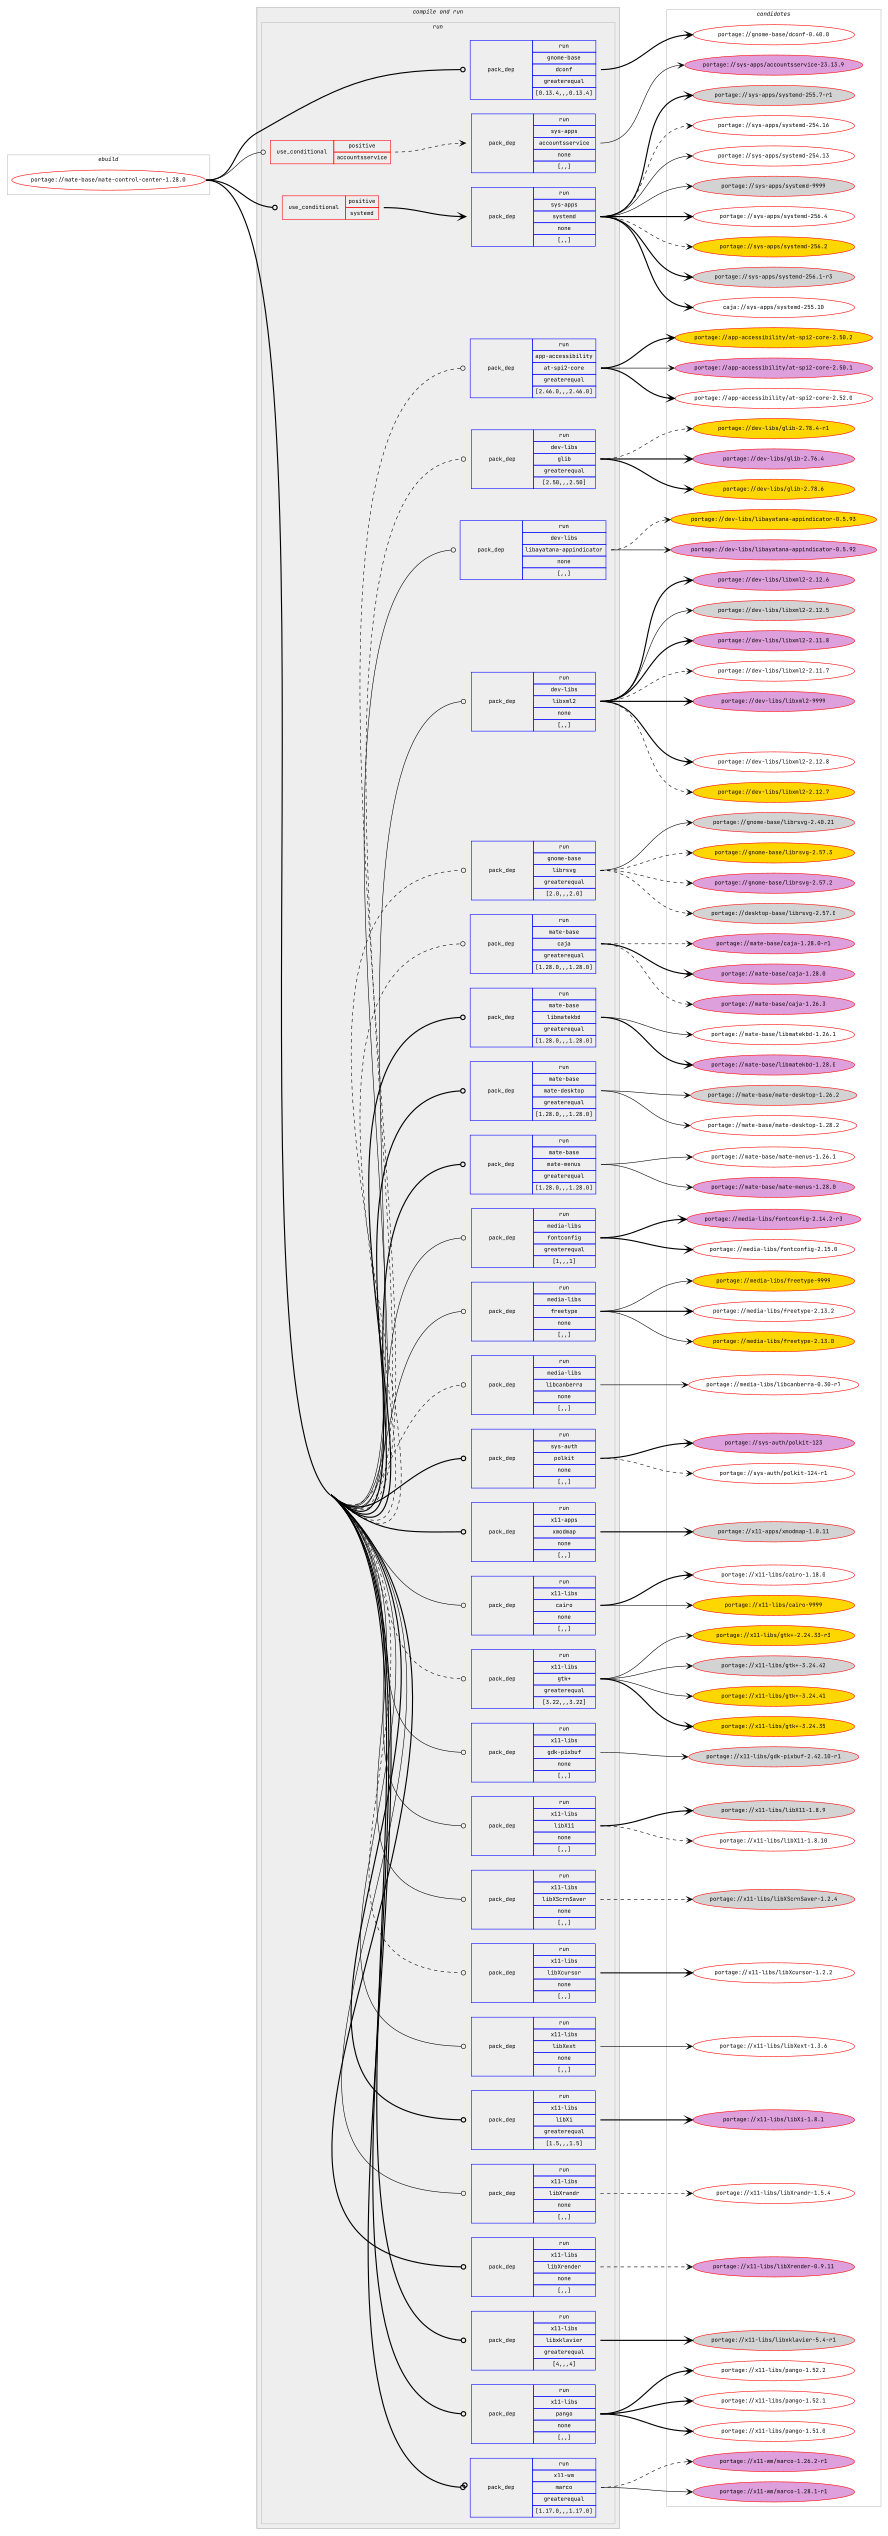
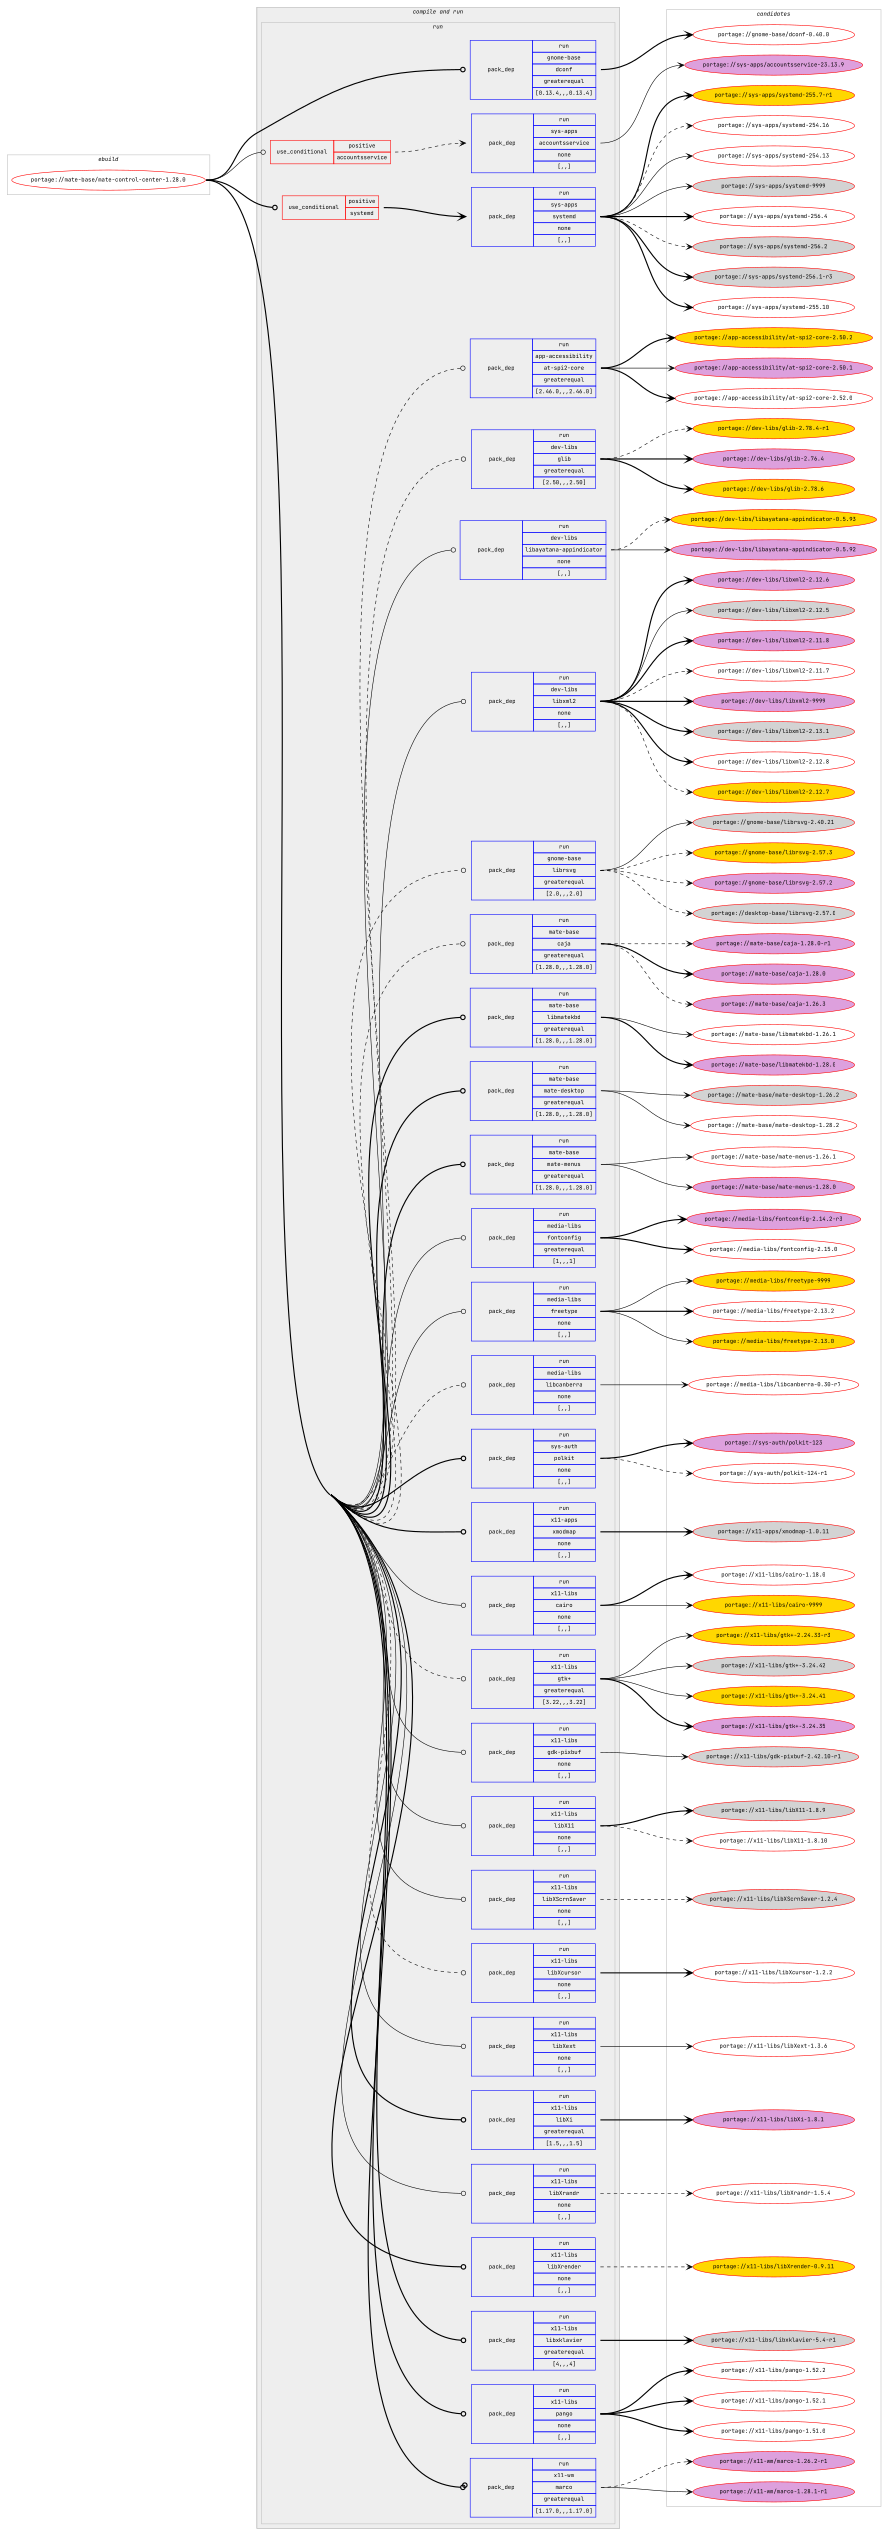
node "portage://sys-apps/systemd-255.7-r1": fillcolor lightgrey -> gold
node "portage://sys-apps/systemd-256.2": fillcolor gold -> lightgrey
node "caja://sys-apps/systemd-255.10": label "caja://sys-apps/systemd-255.10" -> "portage://sys-apps/systemd-255.10"
node "portage://dev-libs/libxml2-2.13.1": added
node "portage://x11-libs/gtk+-3.24.35": fillcolor gold -> plum
node "portage://x11-libs/libXrender-0.9.11": fillcolor plum -> gold
